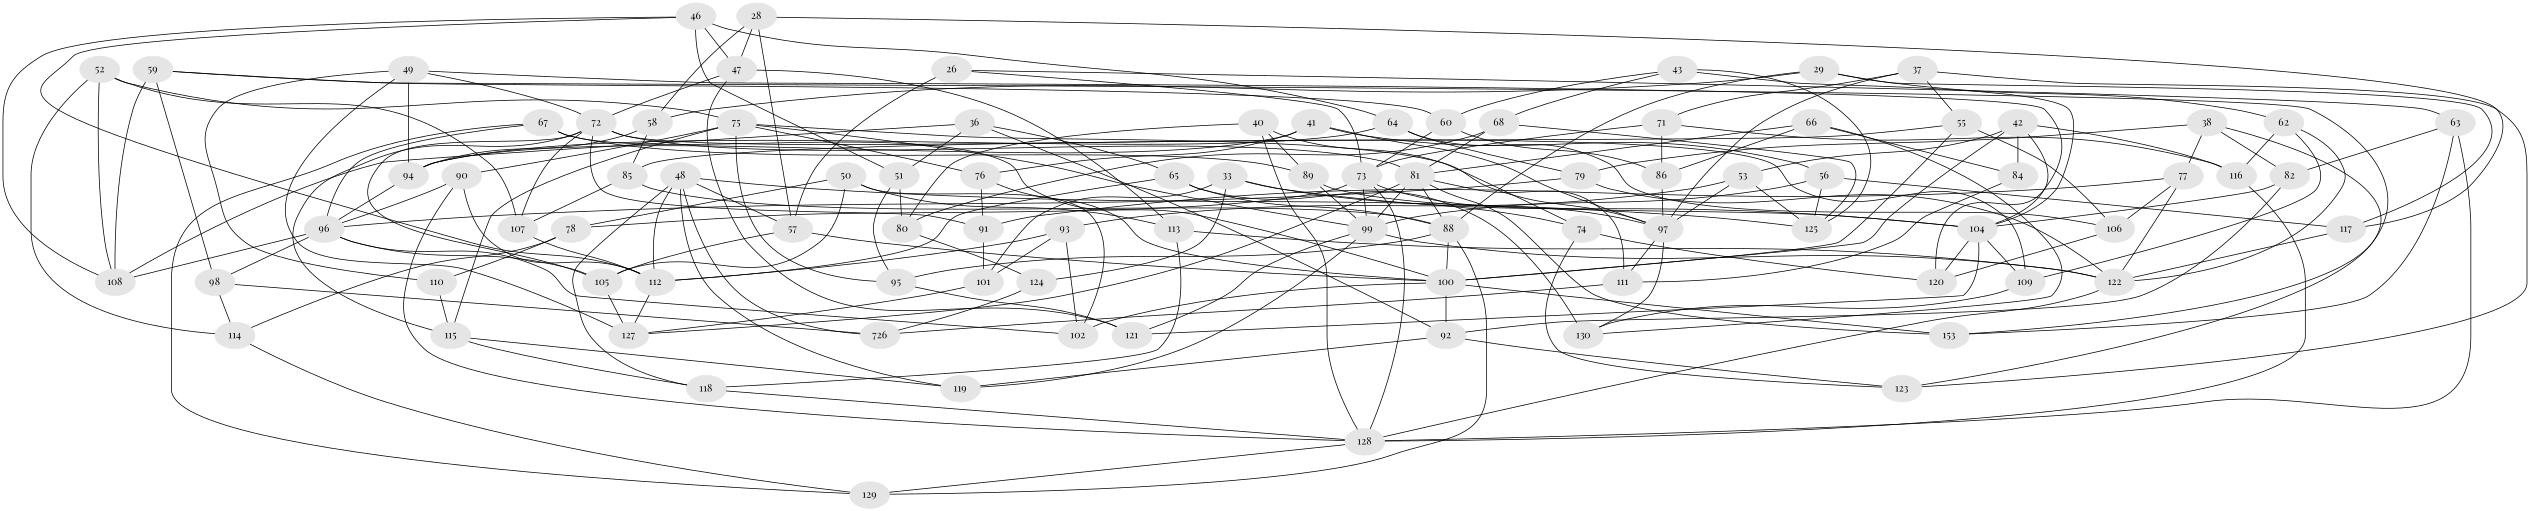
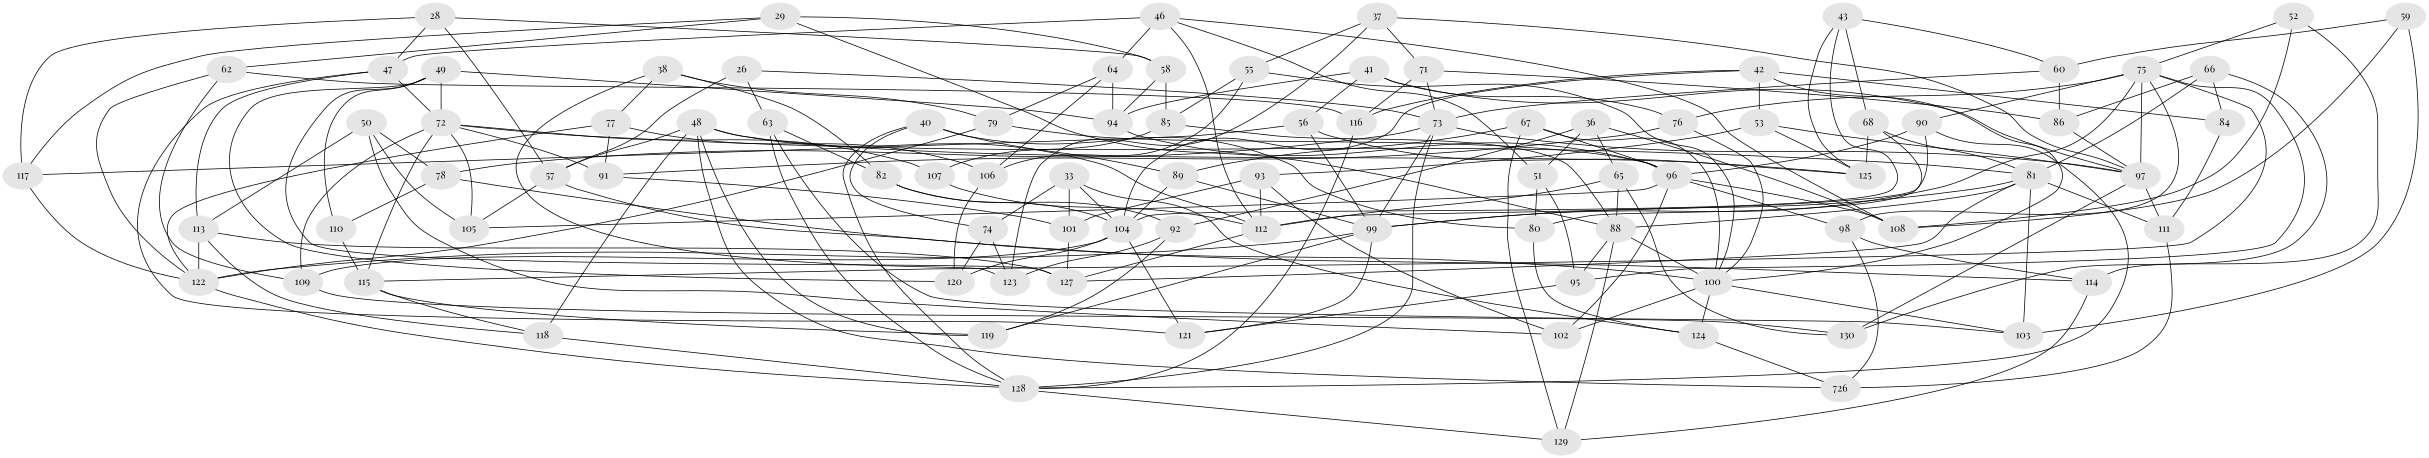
edge "52" -- "107": removed
edge "59" -- "98": now "75" -- "98"
edge "105" -- "127": now "113" -- "127"
edge "100" -- "92": now "100" -- "124"
node "153": label "153" -> "103"
